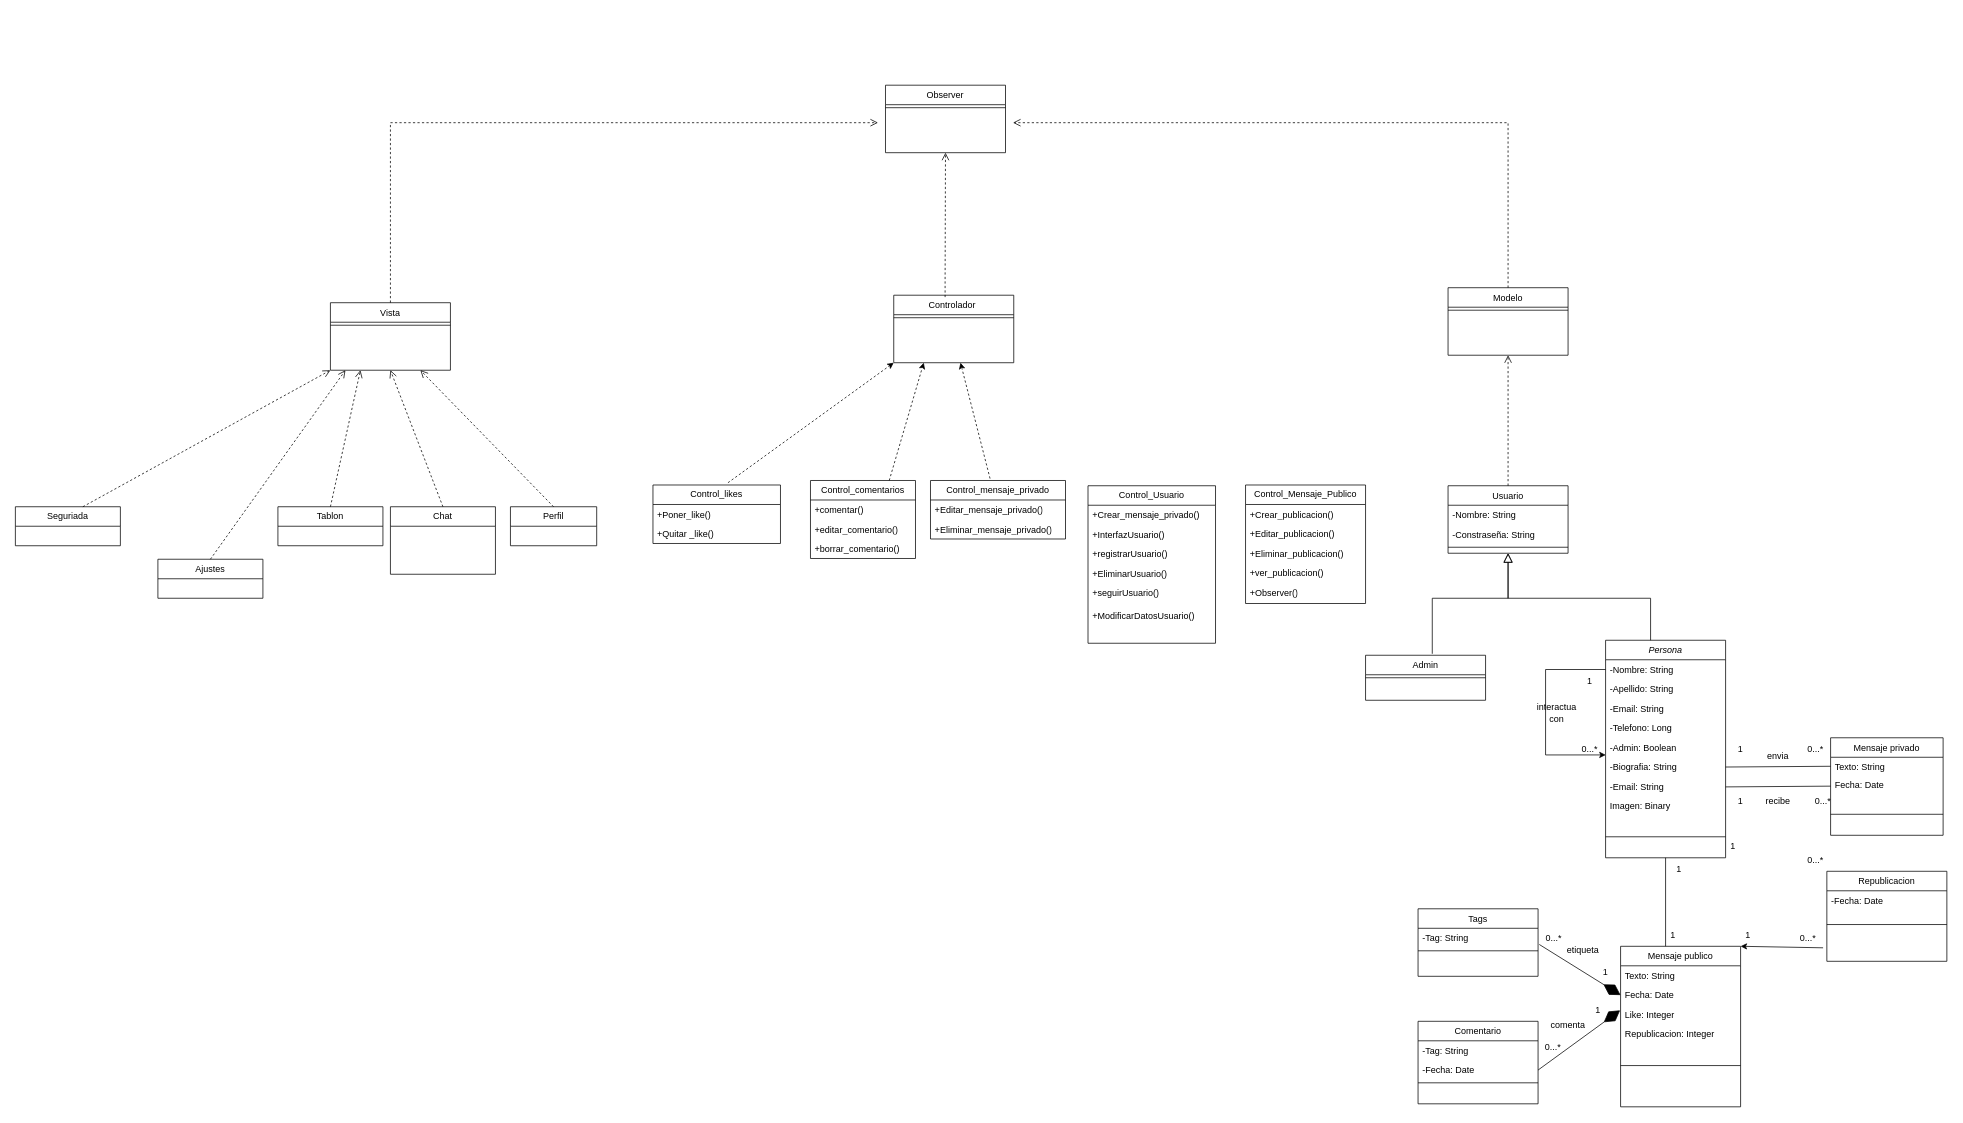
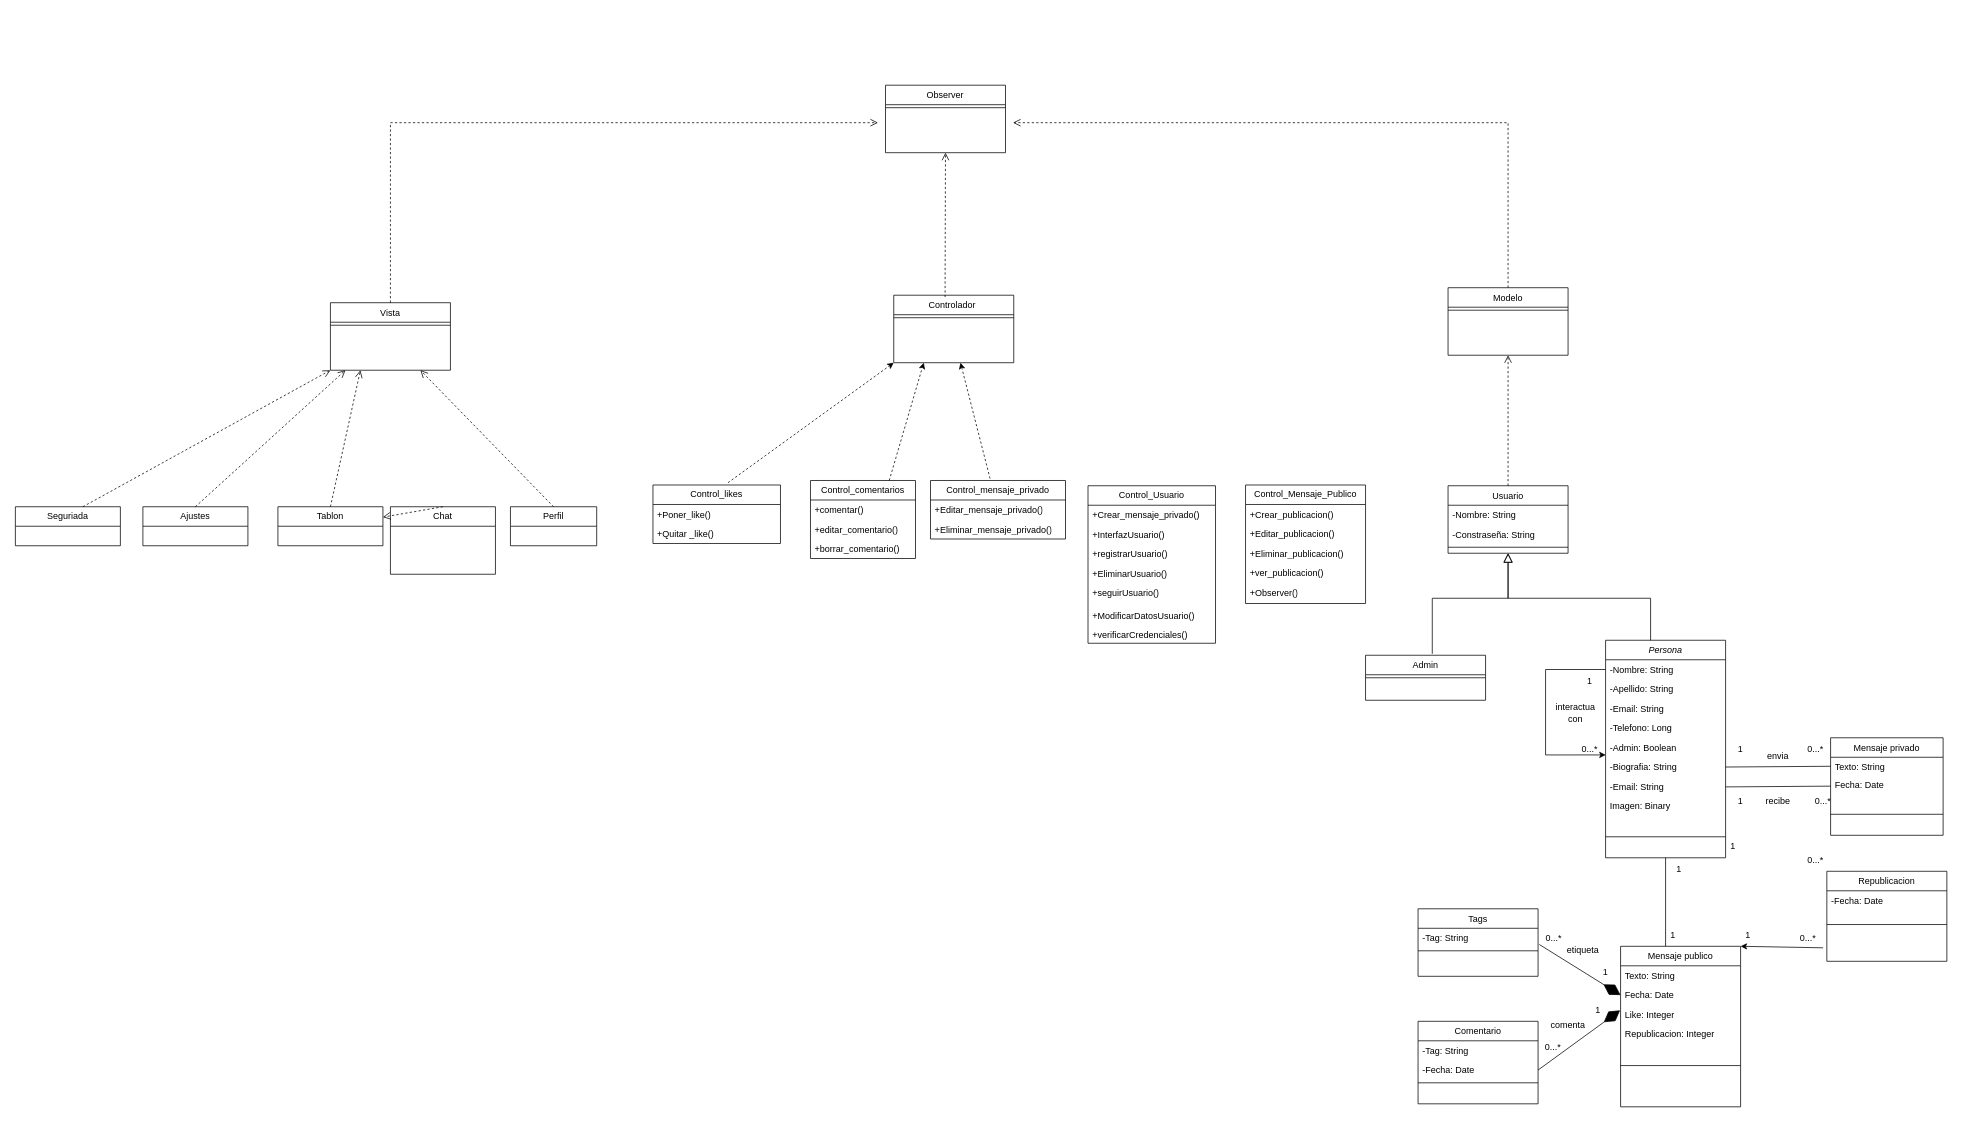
edge "Chat" -> "Vista": now "Chat" -> "Tablon"
node "Ajustes": moved (210, 579) -> (195, 526)
node "+verificarCredenciales()": added
node "interactua con": moved (1557, 713) -> (1575, 713)
